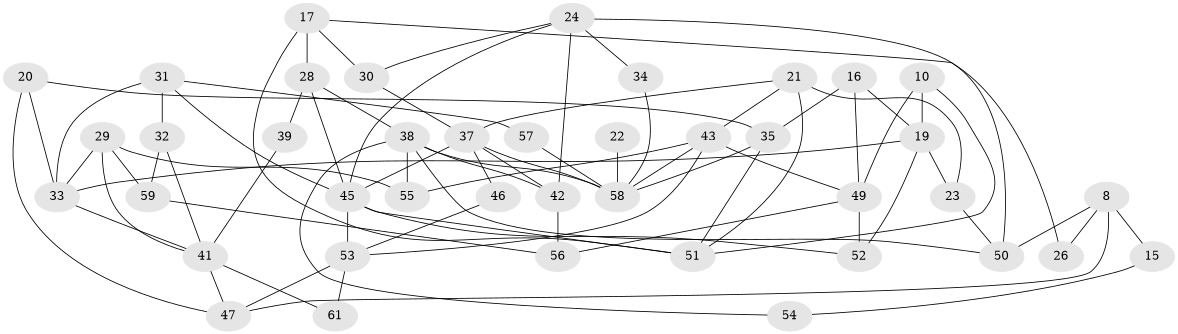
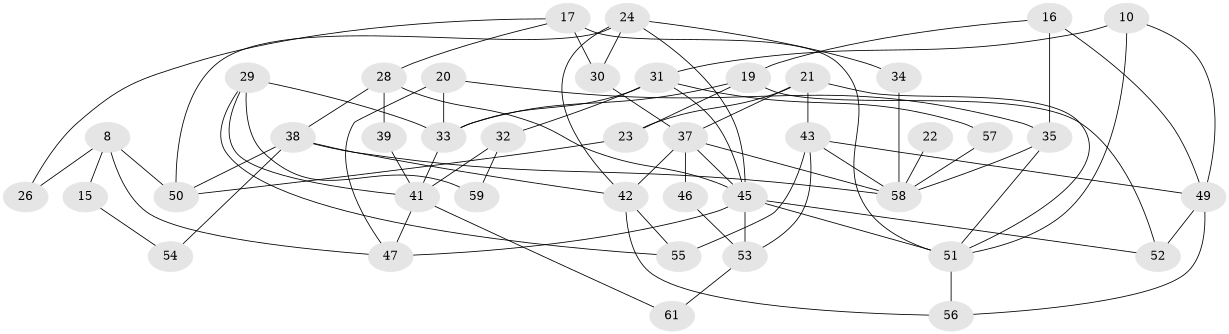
edge "10" -- "19": now "10" -- "31"
edge "38" -- "55": now "42" -- "55"
edge "59" -- "56": now "51" -- "56"
edge "53" -- "47": now "45" -- "47"
